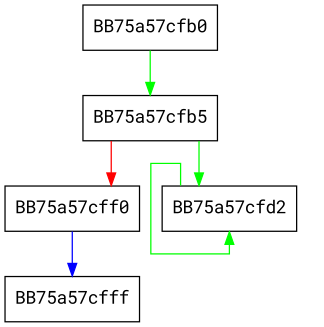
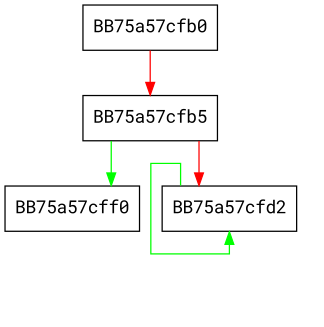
edge "BB75a57cfb0" -> "BB75a57cfb5": color green -> red
edge "BB75a57cfb5" -> "BB75a57cff0": color red -> green
edge "BB75a57cfb5" -> "BB75a57cfd2": color green -> red
node "BB75a57cfff": removed
